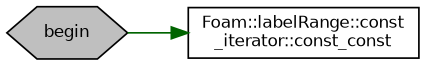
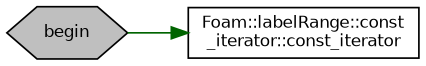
node "Foam::labelRange::const _iterator::const_const": label "Foam::labelRange::const _iterator::const_const" -> "Foam::labelRange::const _iterator::const_iterator"
